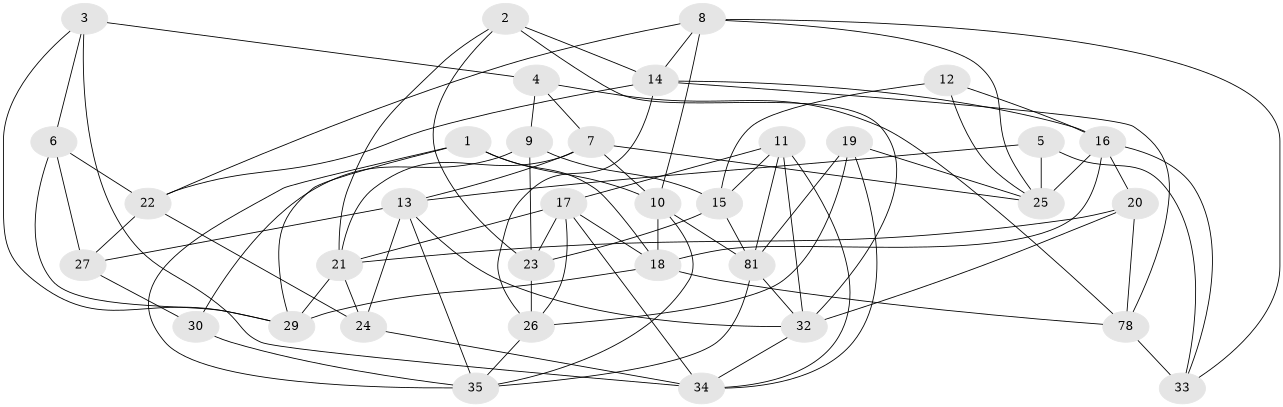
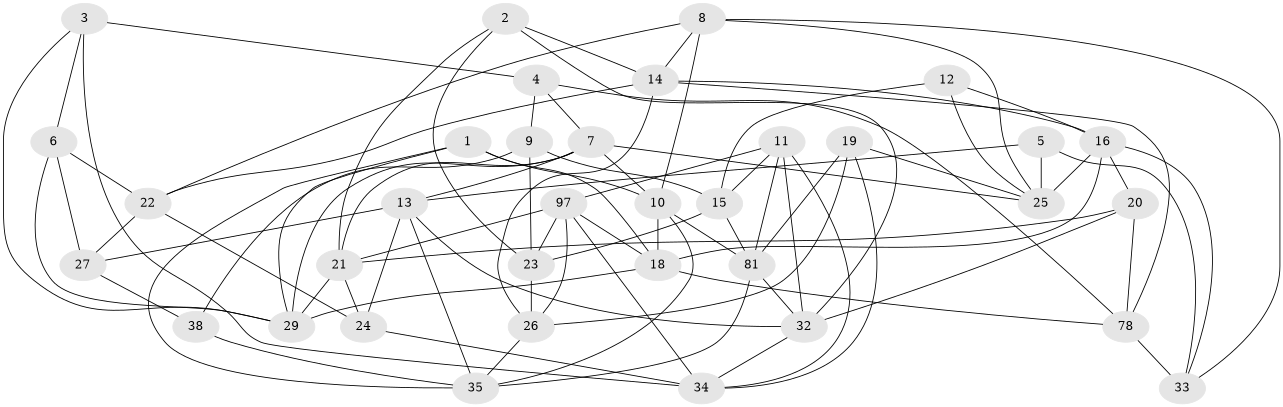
edge "7" -- "29": added
node "17": label "17" -> "97"
node "30": label "30" -> "38"
